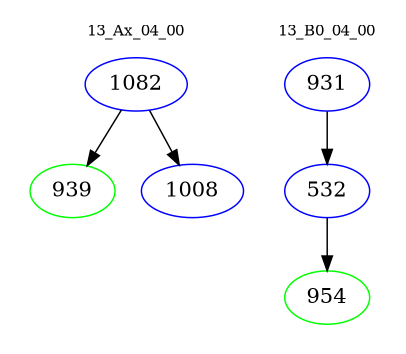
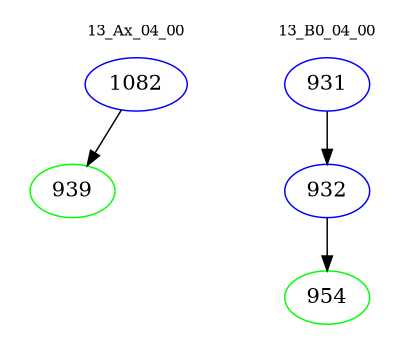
node "1008": removed
node "532": label "532" -> "932"
